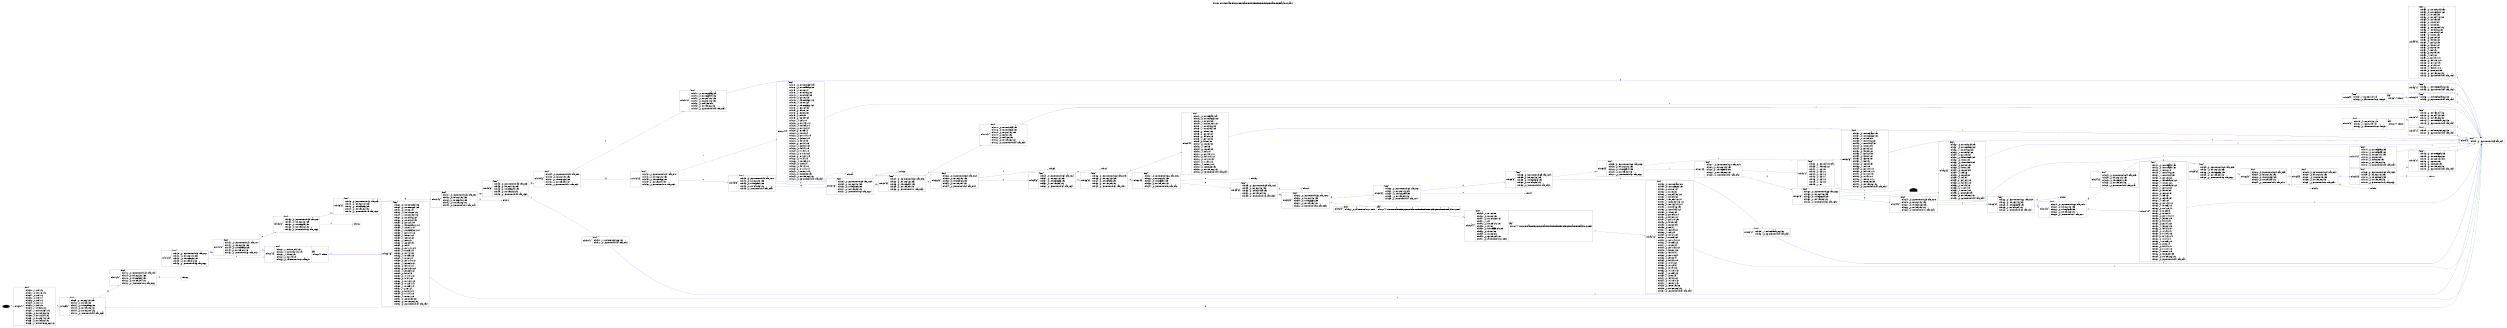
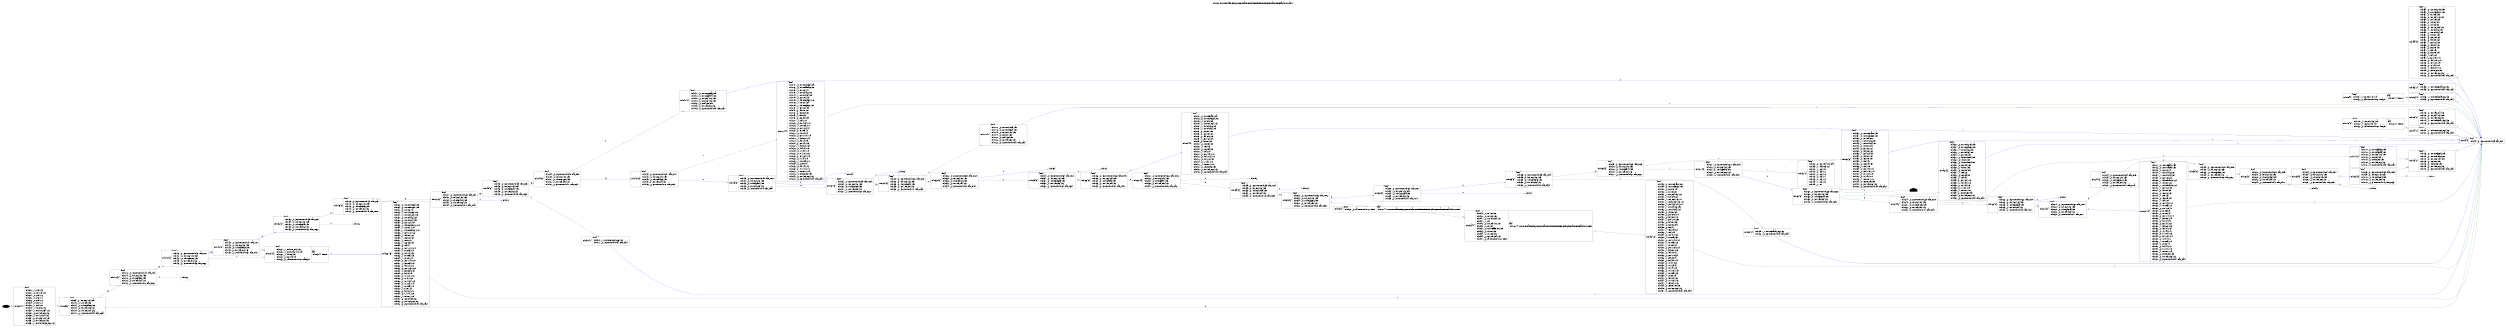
edge "0x40174e [13]" -> "0x40175b [21]": now "0x40174e [13]" -> "0x401b1a [12]"
edge "0x40171b [27]" -> "0x401df4 [5]": now "0x40171b [27]" -> "0x4017a6 [27]"
edge "0x401416 [22]" -> "0x40142c [22]": added, label "19"
